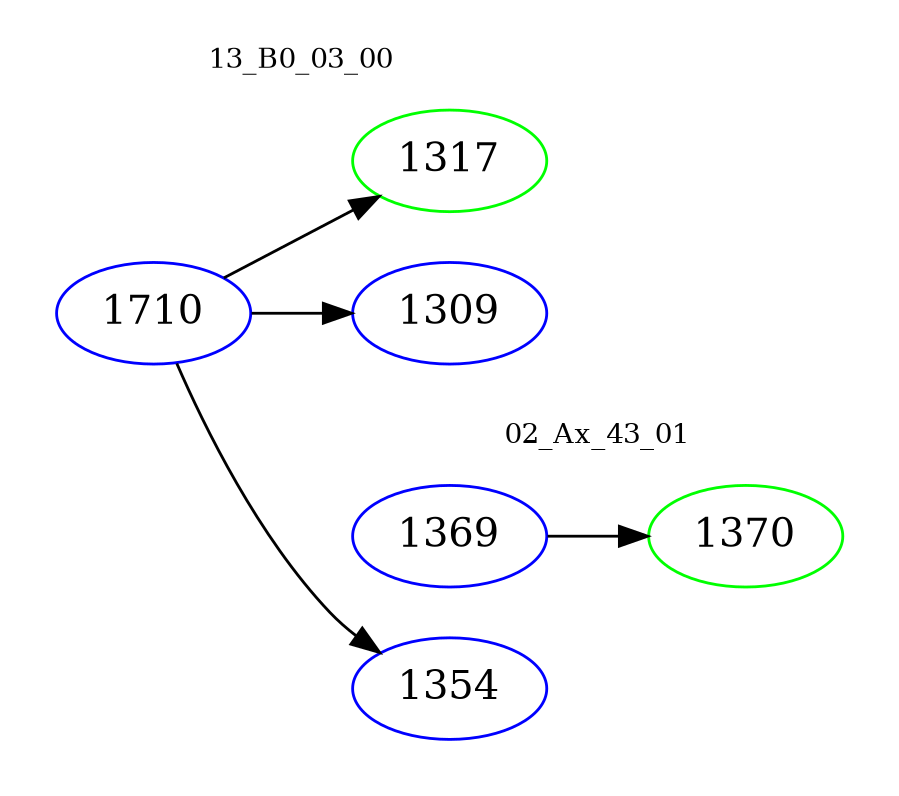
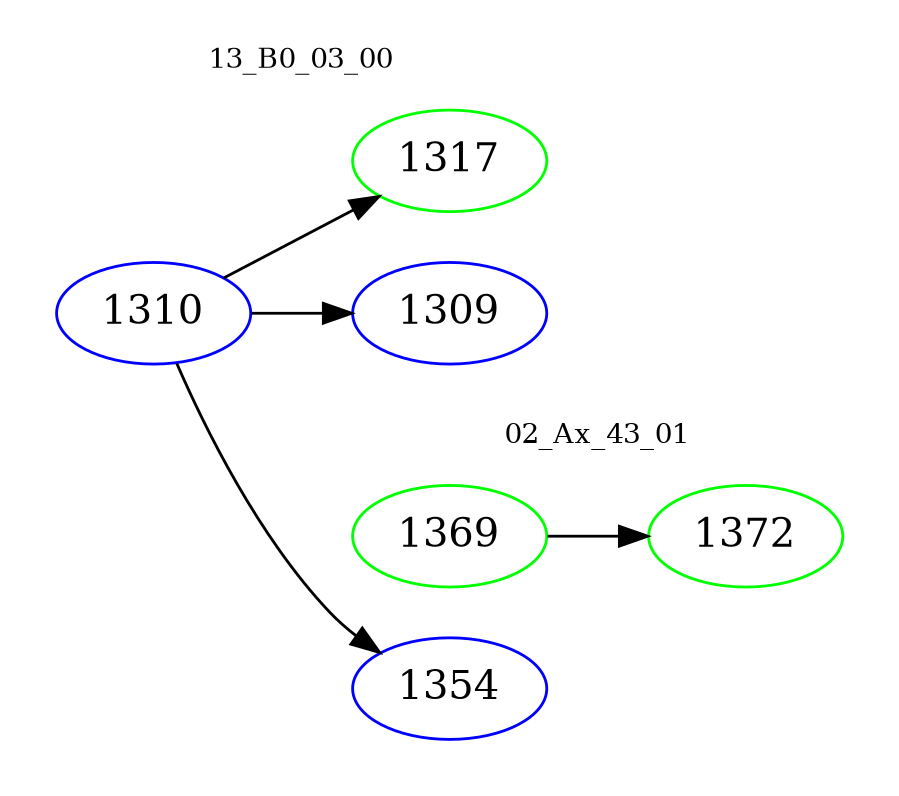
node "1710": label "1710" -> "1310"
node "1369": color blue -> green
node "1370": label "1370" -> "1372"
